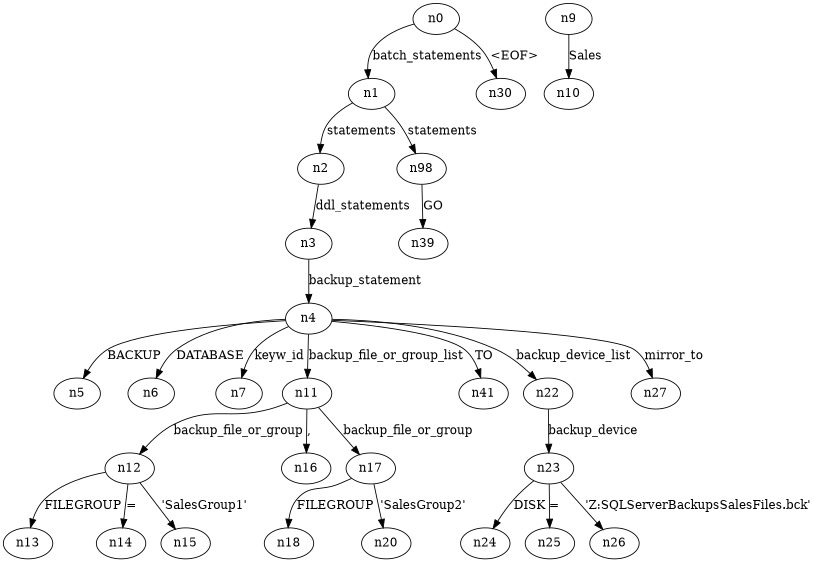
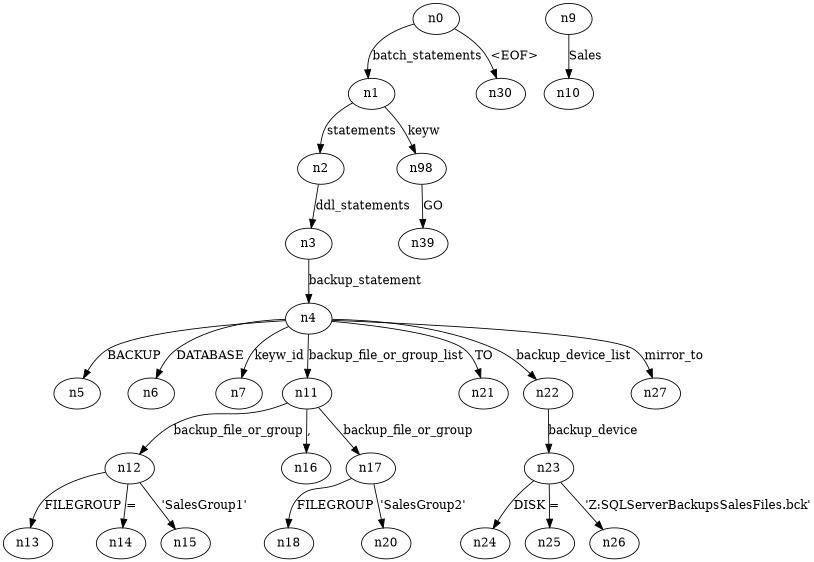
edge "n1" -> "n98": label "statements" -> "keyw"
node "n41": label "n41" -> "n21"
